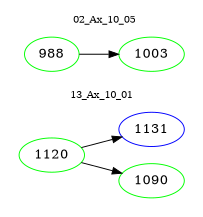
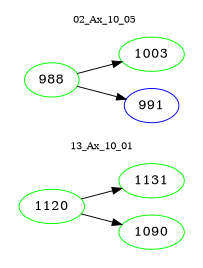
node "991": added
node "1131": color blue -> green
